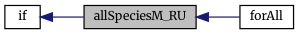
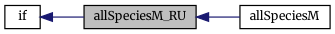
node "forAll": label "forAll" -> "allSpeciesM"
